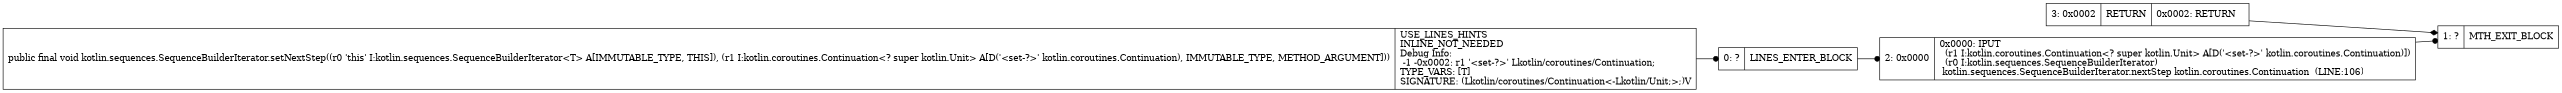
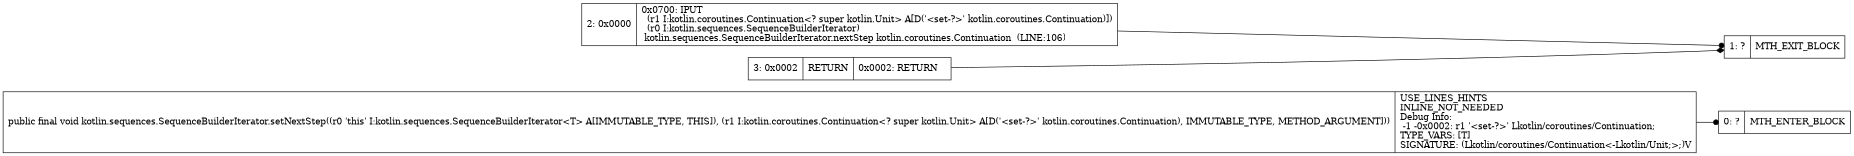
node "2: 0x0000": text "0x0000: IPUT" -> "0x0700: IPUT"
node "0: ?": text "LINES_ENTER_BLOCK" -> "MTH_ENTER_BLOCK"
edge "0: ?" -> "2: 0x0000": removed
